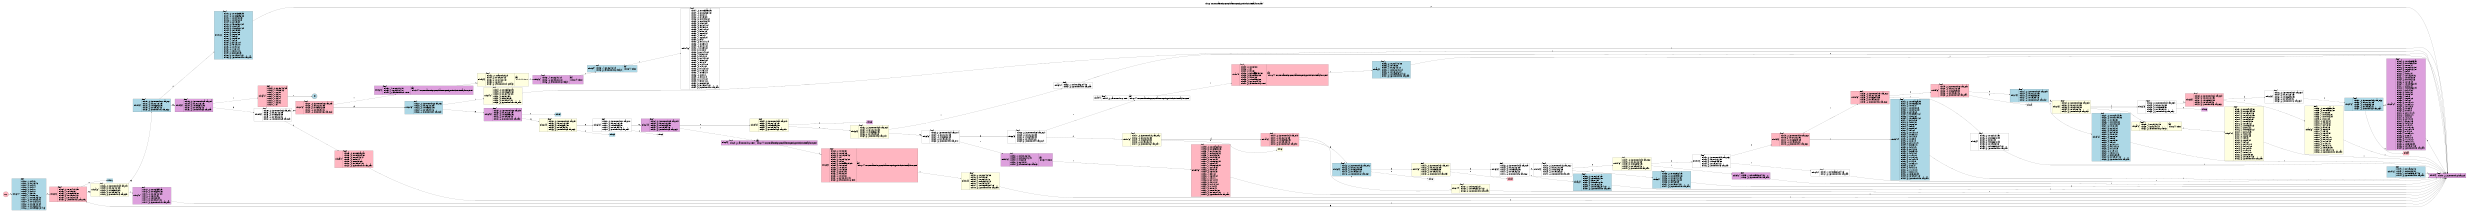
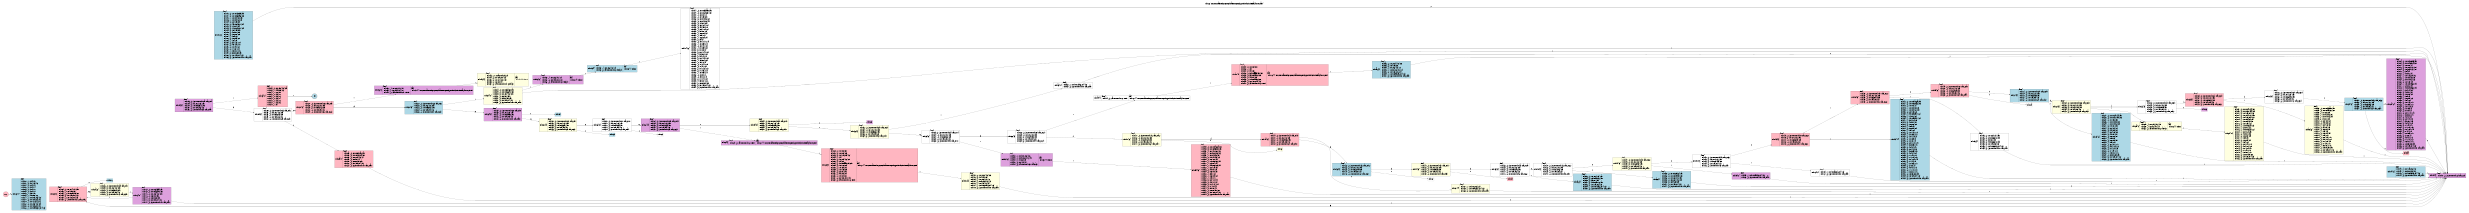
edge "0x401b45 [23]" -> "0x401b5c [15]": now "0x4015b4 [27]" -> "0x401b5c [15]"
node "0x4012bc [25]": removed
edge "0x40180a [164]" -> "0x401591 [25]": reversed
edge "0x401260 [47]" -> "0x40128f [23]": now "0x401769 [27]" -> "0x40128f [23]"
